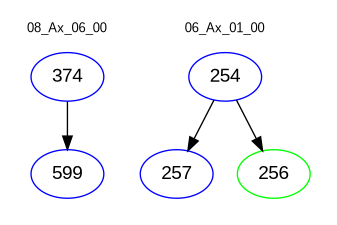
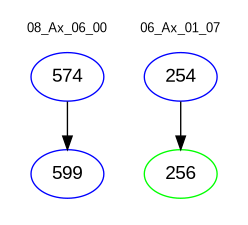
cluster "06_Ax_01_00": label "06_Ax_01_00" -> "06_Ax_01_07"
node "374": label "374" -> "574"
node "257": removed
